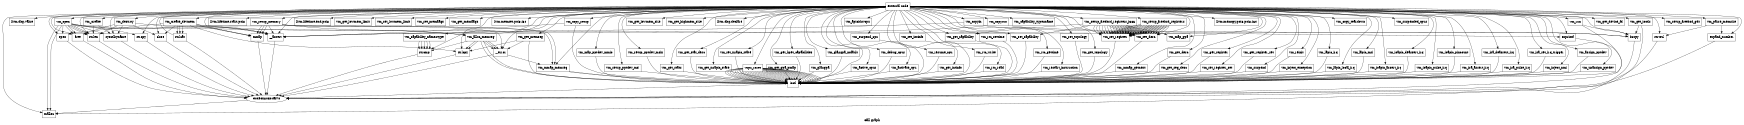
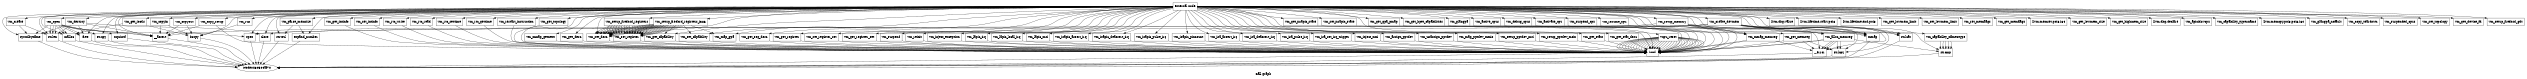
edge "strlcat" -> "external node": reversed
edge "__error" -> "vm_mmap_memseg": reversed
edge "vm_gla2gpa_nofault" -> "ioctl": removed
edge "vm_run" -> "ioctl": removed
edge "vm_set_topology" -> "ioctl": removed
edge "Node0x80504af70" -> "malloc": reversed
